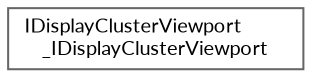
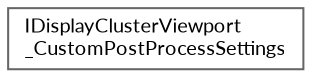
node "IDisplayClusterViewport _IDisplayClusterViewport": label "IDisplayClusterViewport _IDisplayClusterViewport" -> "IDisplayClusterViewport _CustomPostProcessSettings"
